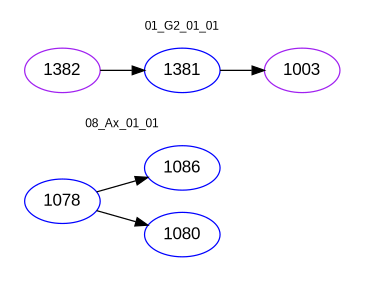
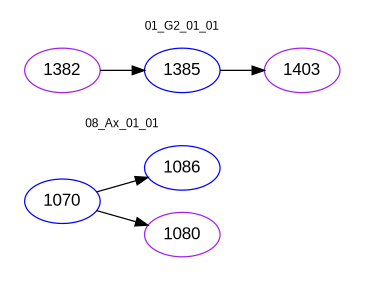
node "1381": label "1381" -> "1385"
node "1003": label "1003" -> "1403"
node "1078": label "1078" -> "1070"
node "1080": color blue -> purple
